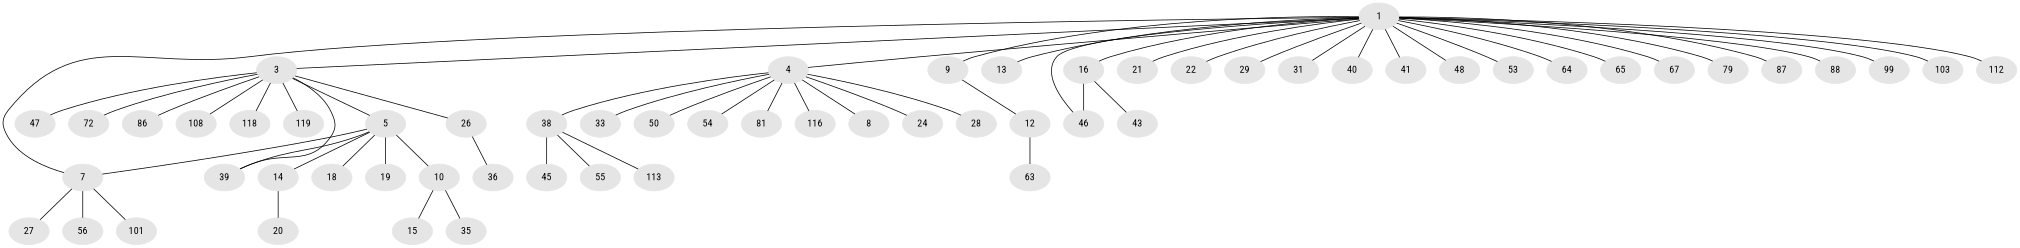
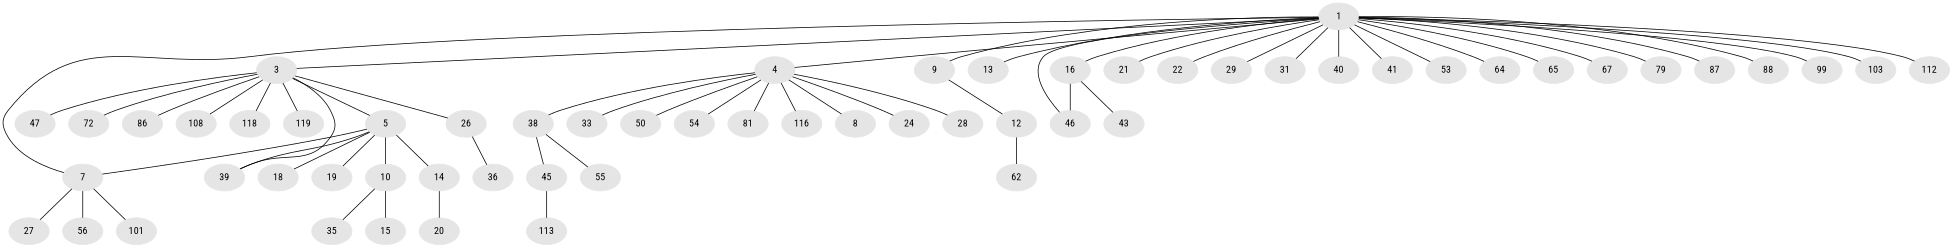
node "48": removed
edge "38" -- "113": now "45" -- "113"
node "63": label "63" -> "62"
